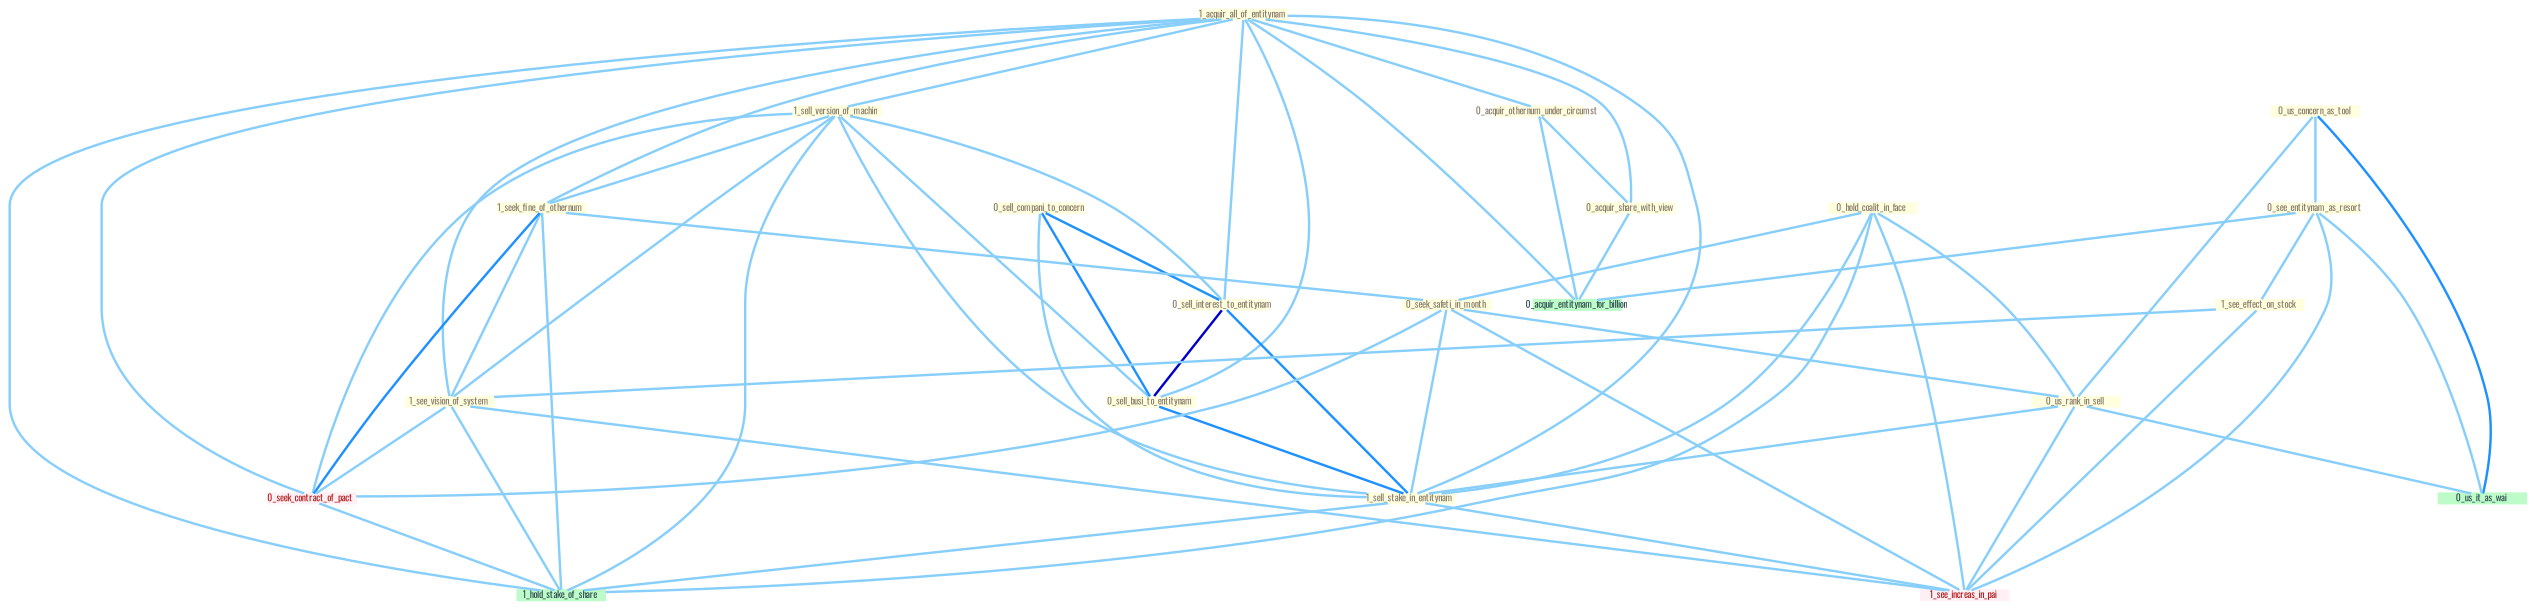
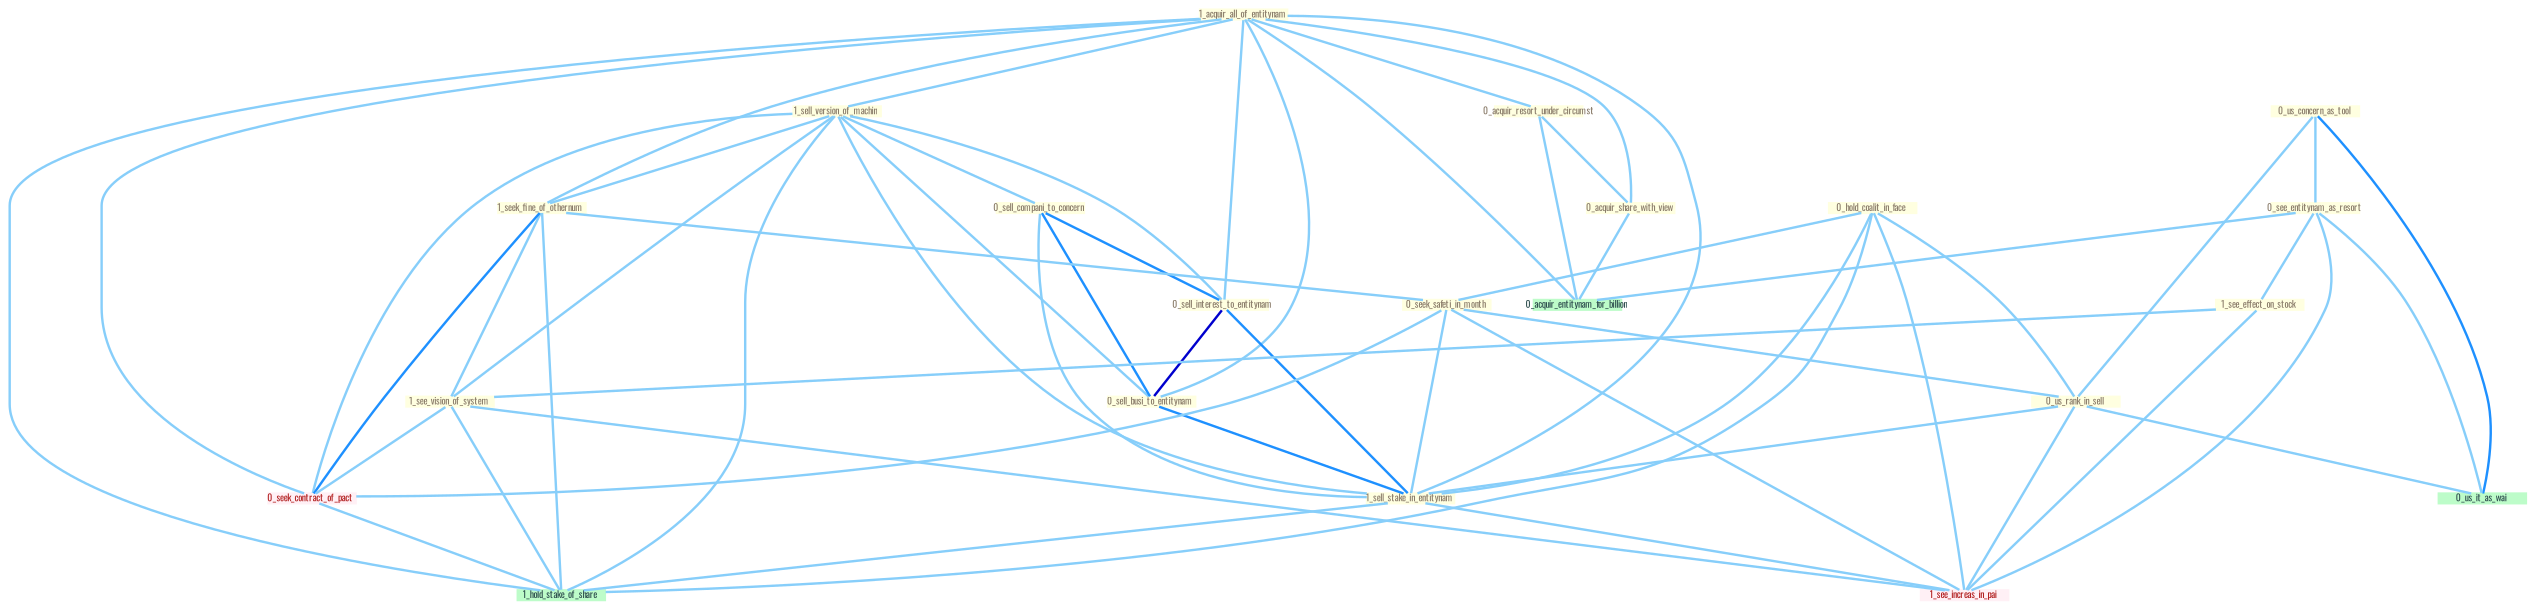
edge "1_acquir_all_of_entitynam" -- "1_see_vision_of_system": removed
node "0_acquir_othernum_under_circumst": label "0_acquir_othernum_under_circumst" -> "0_acquir_resort_under_circumst"
edge "1_sell_version_of_machin" -- "0_sell_compani_to_concern": added
